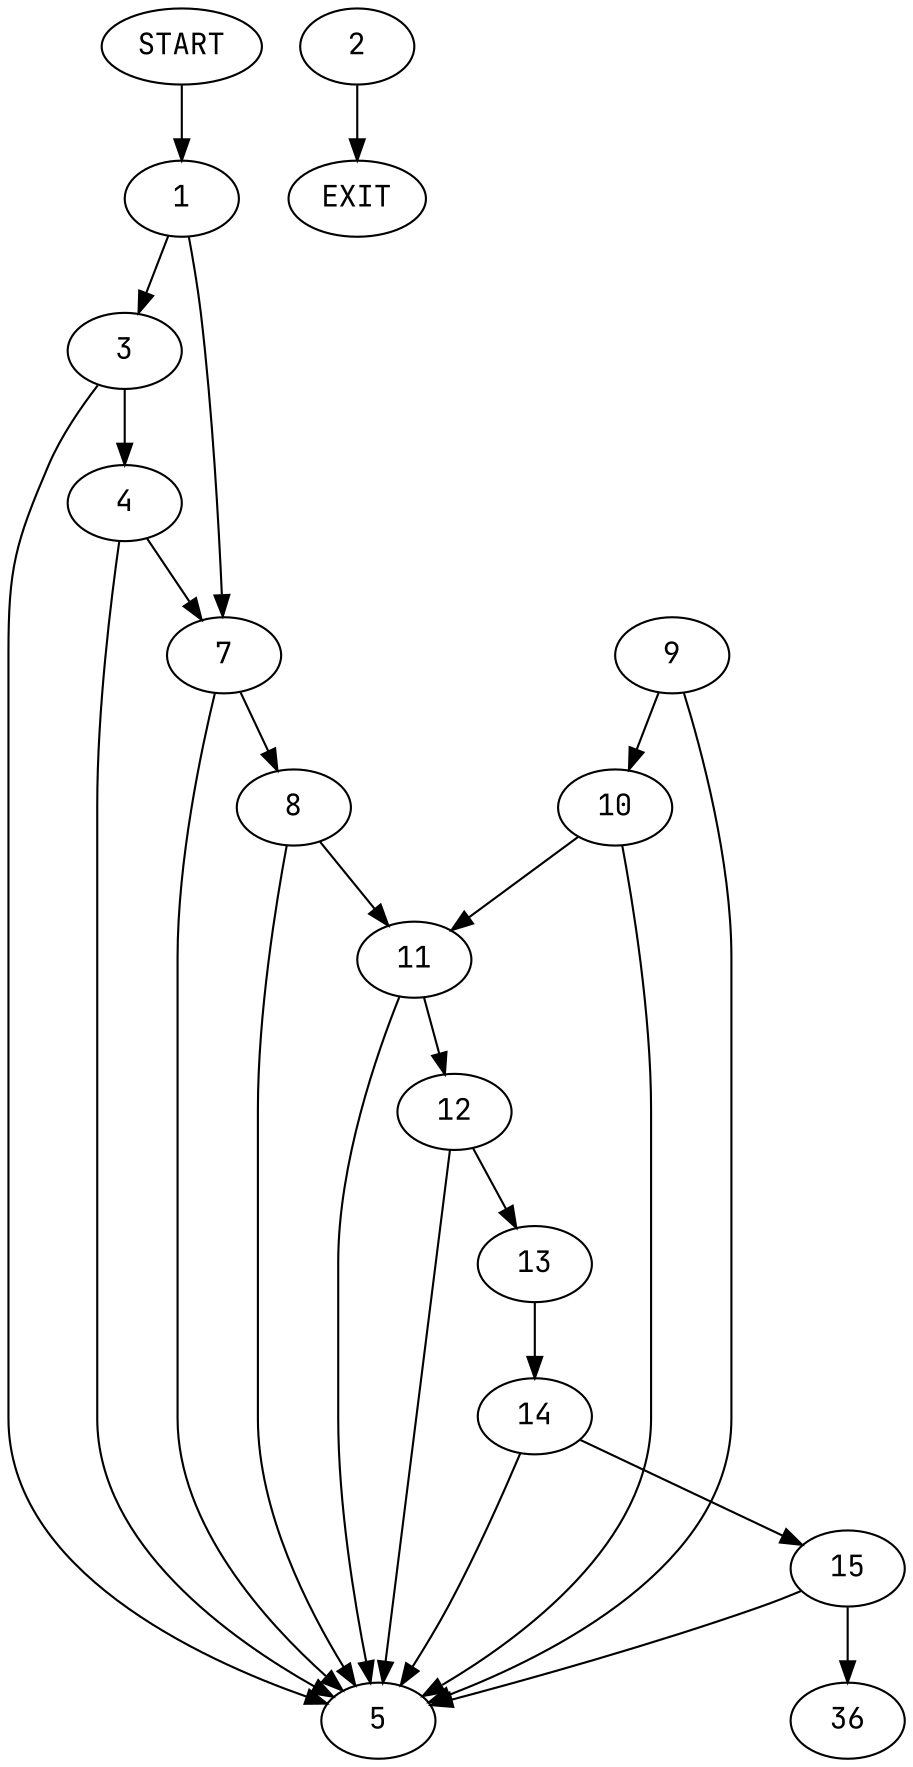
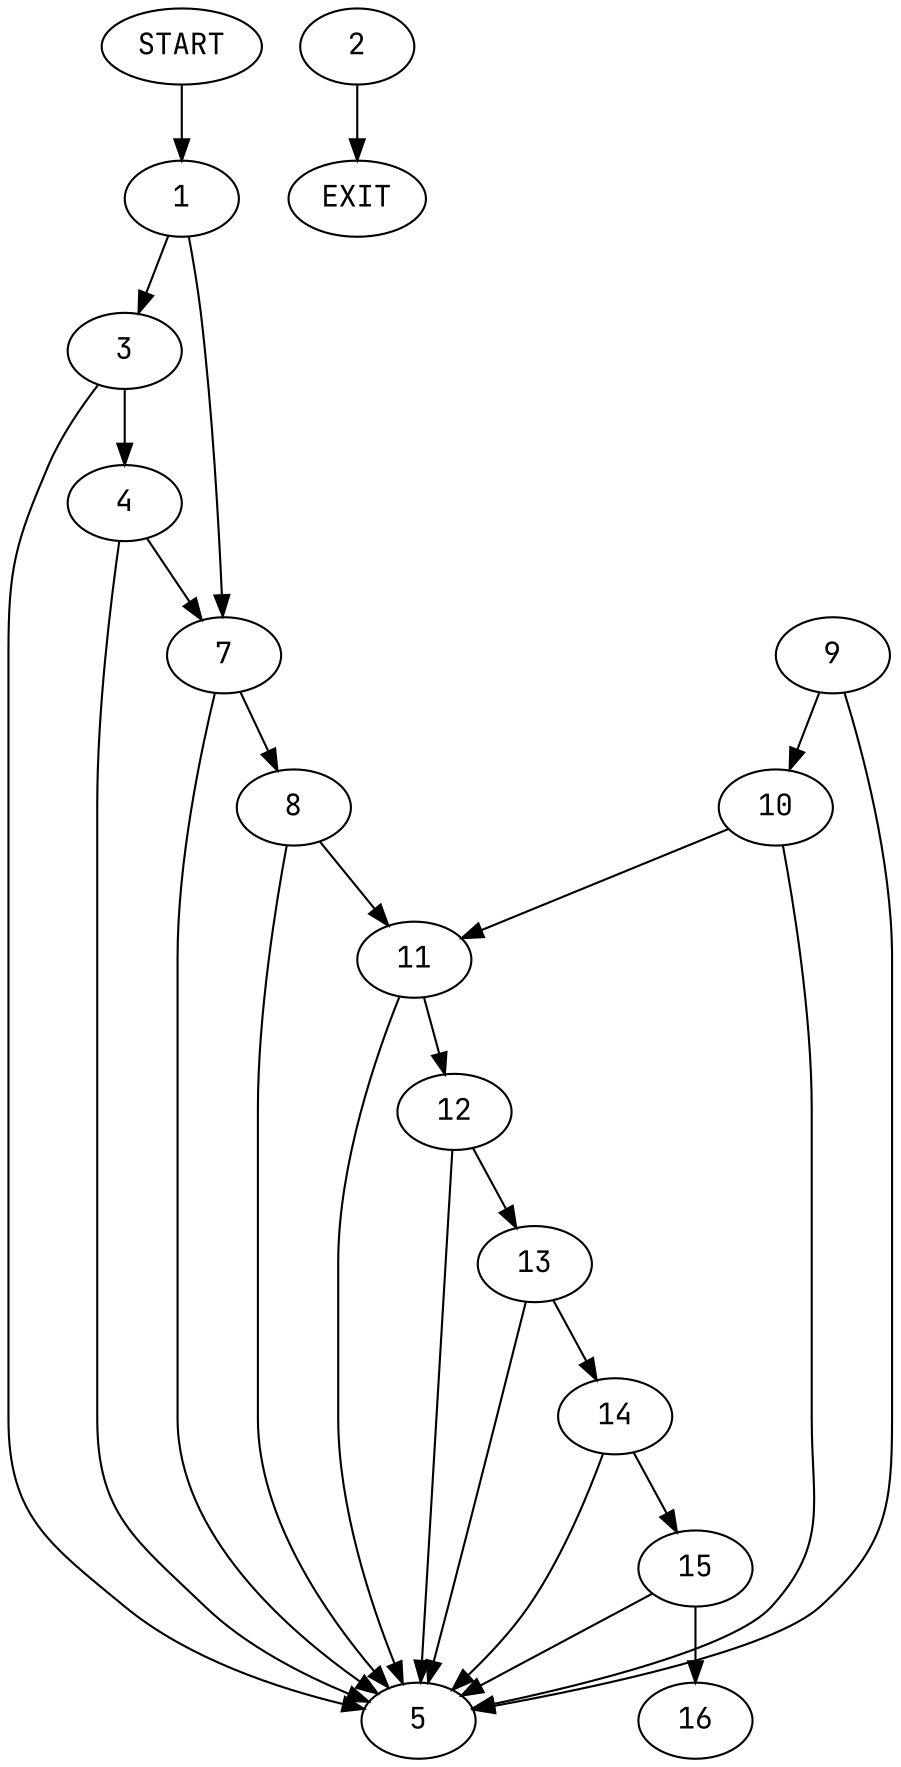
edge "13" -> "5": added
node "36": label "36" -> "16"
